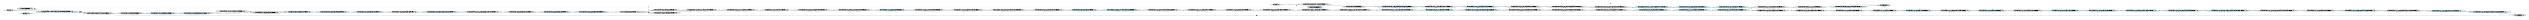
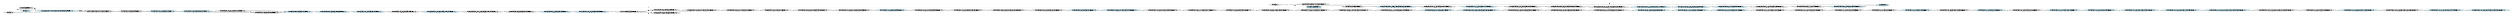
node "return conf@@@70@@@['1', '1', '0']": removed
